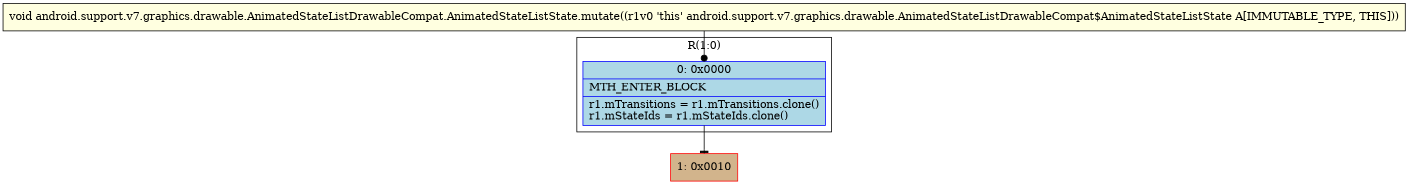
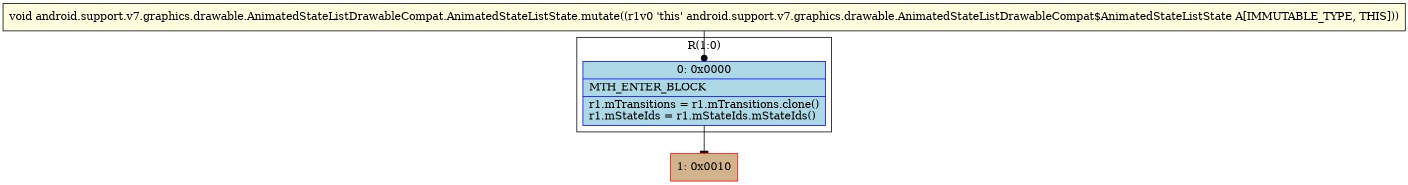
node "0: 0x0000": text "r1.mStateIds = r1.mStateIds.clone()" -> "r1.mStateIds = r1.mStateIds.mStateIds()"
